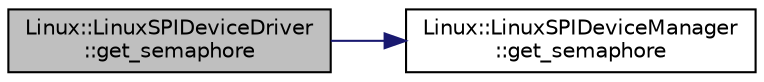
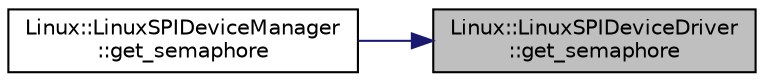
edge "Linux::LinuxSPIDeviceDriver ::get_semaphore" -> "Linux::LinuxSPIDeviceManager ::get_semaphore": reversed
